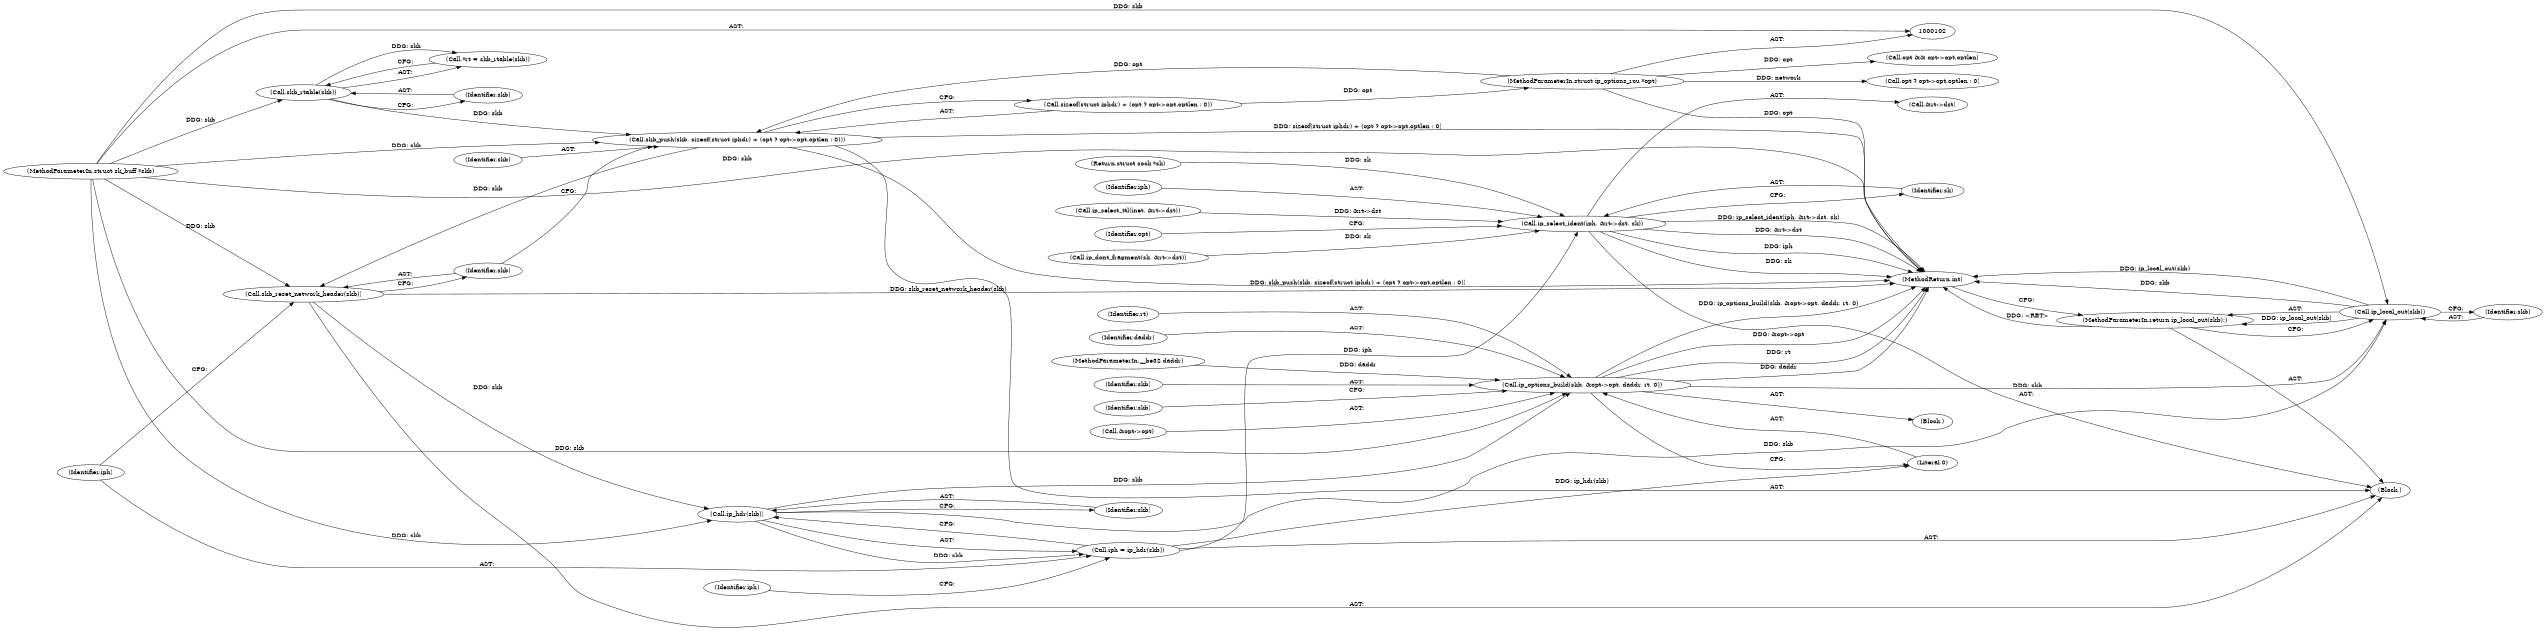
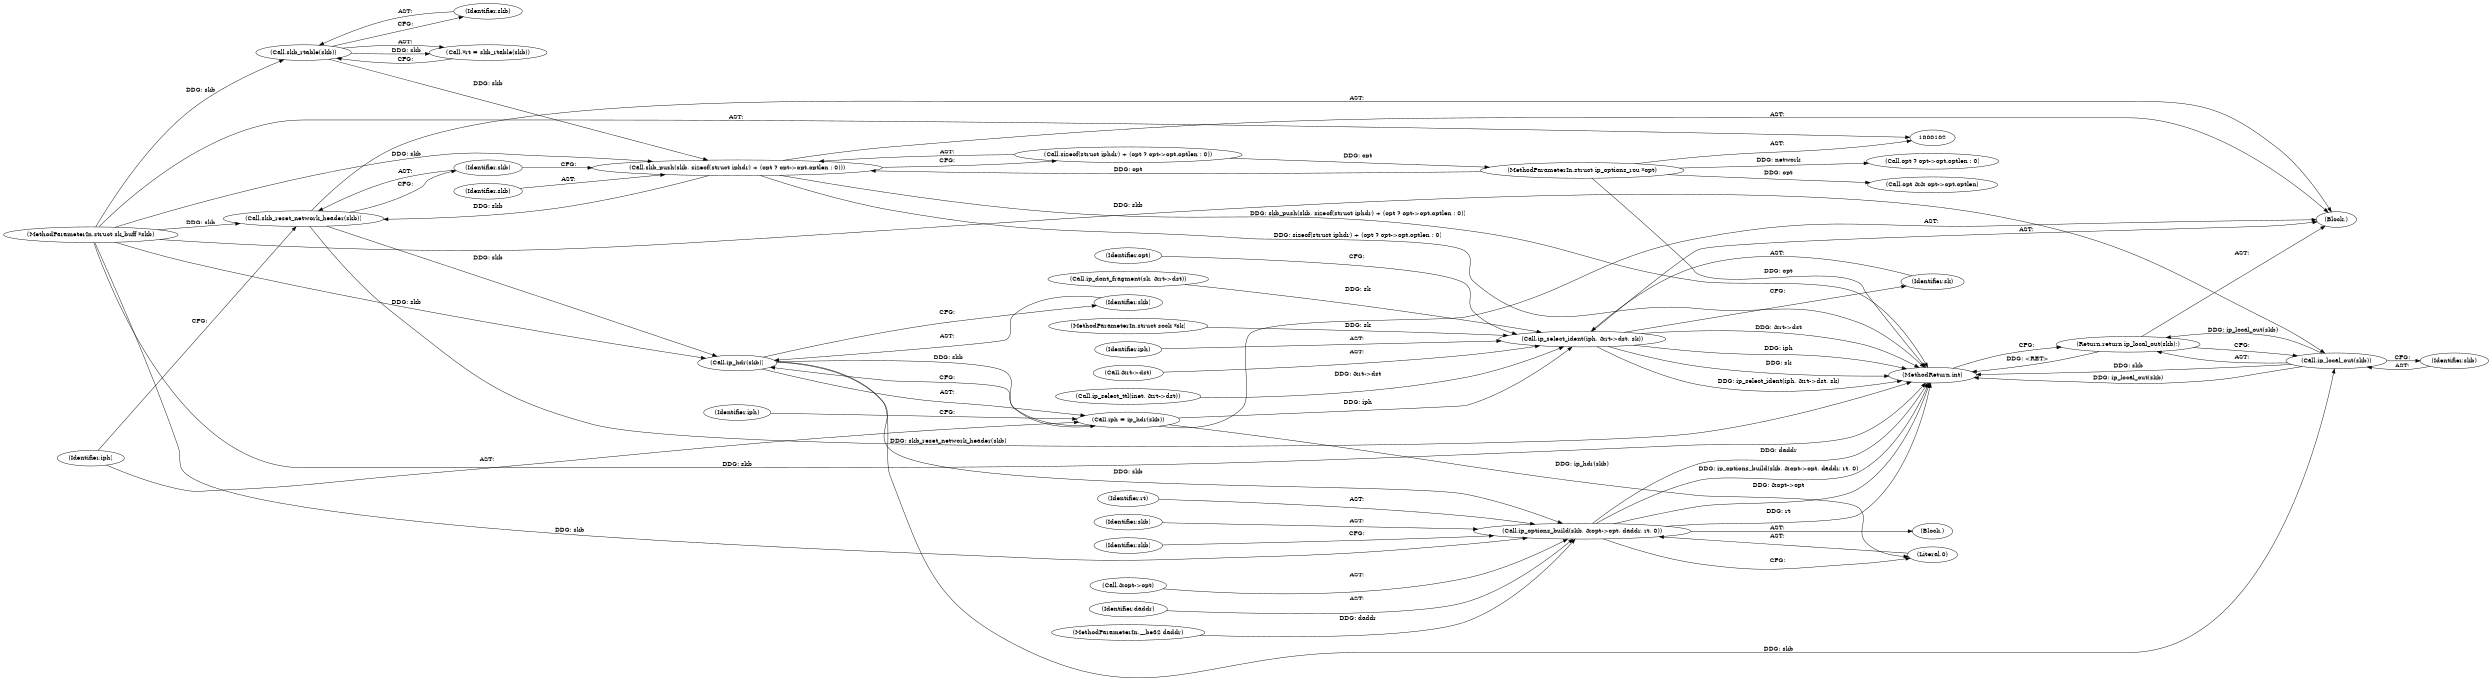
edge "(Call,ip_select_ident(iph, &rt->dst, sk))" -> "(Call,&rt->dst)": reversed
node "(Return,struct sock *sk)": label "(Return,struct sock *sk)" -> "(MethodParameterIn,struct sock *sk)"
node "(MethodParameterIn,return ip_local_out(skb);)": label "(MethodParameterIn,return ip_local_out(skb);)" -> "(Return,return ip_local_out(skb);)"
edge "(Call,ip_options_build(skb, &opt->opt, daddr, rt, 0))" -> "(Call,ip_local_out(skb))": removed, label "DDG: skb"
